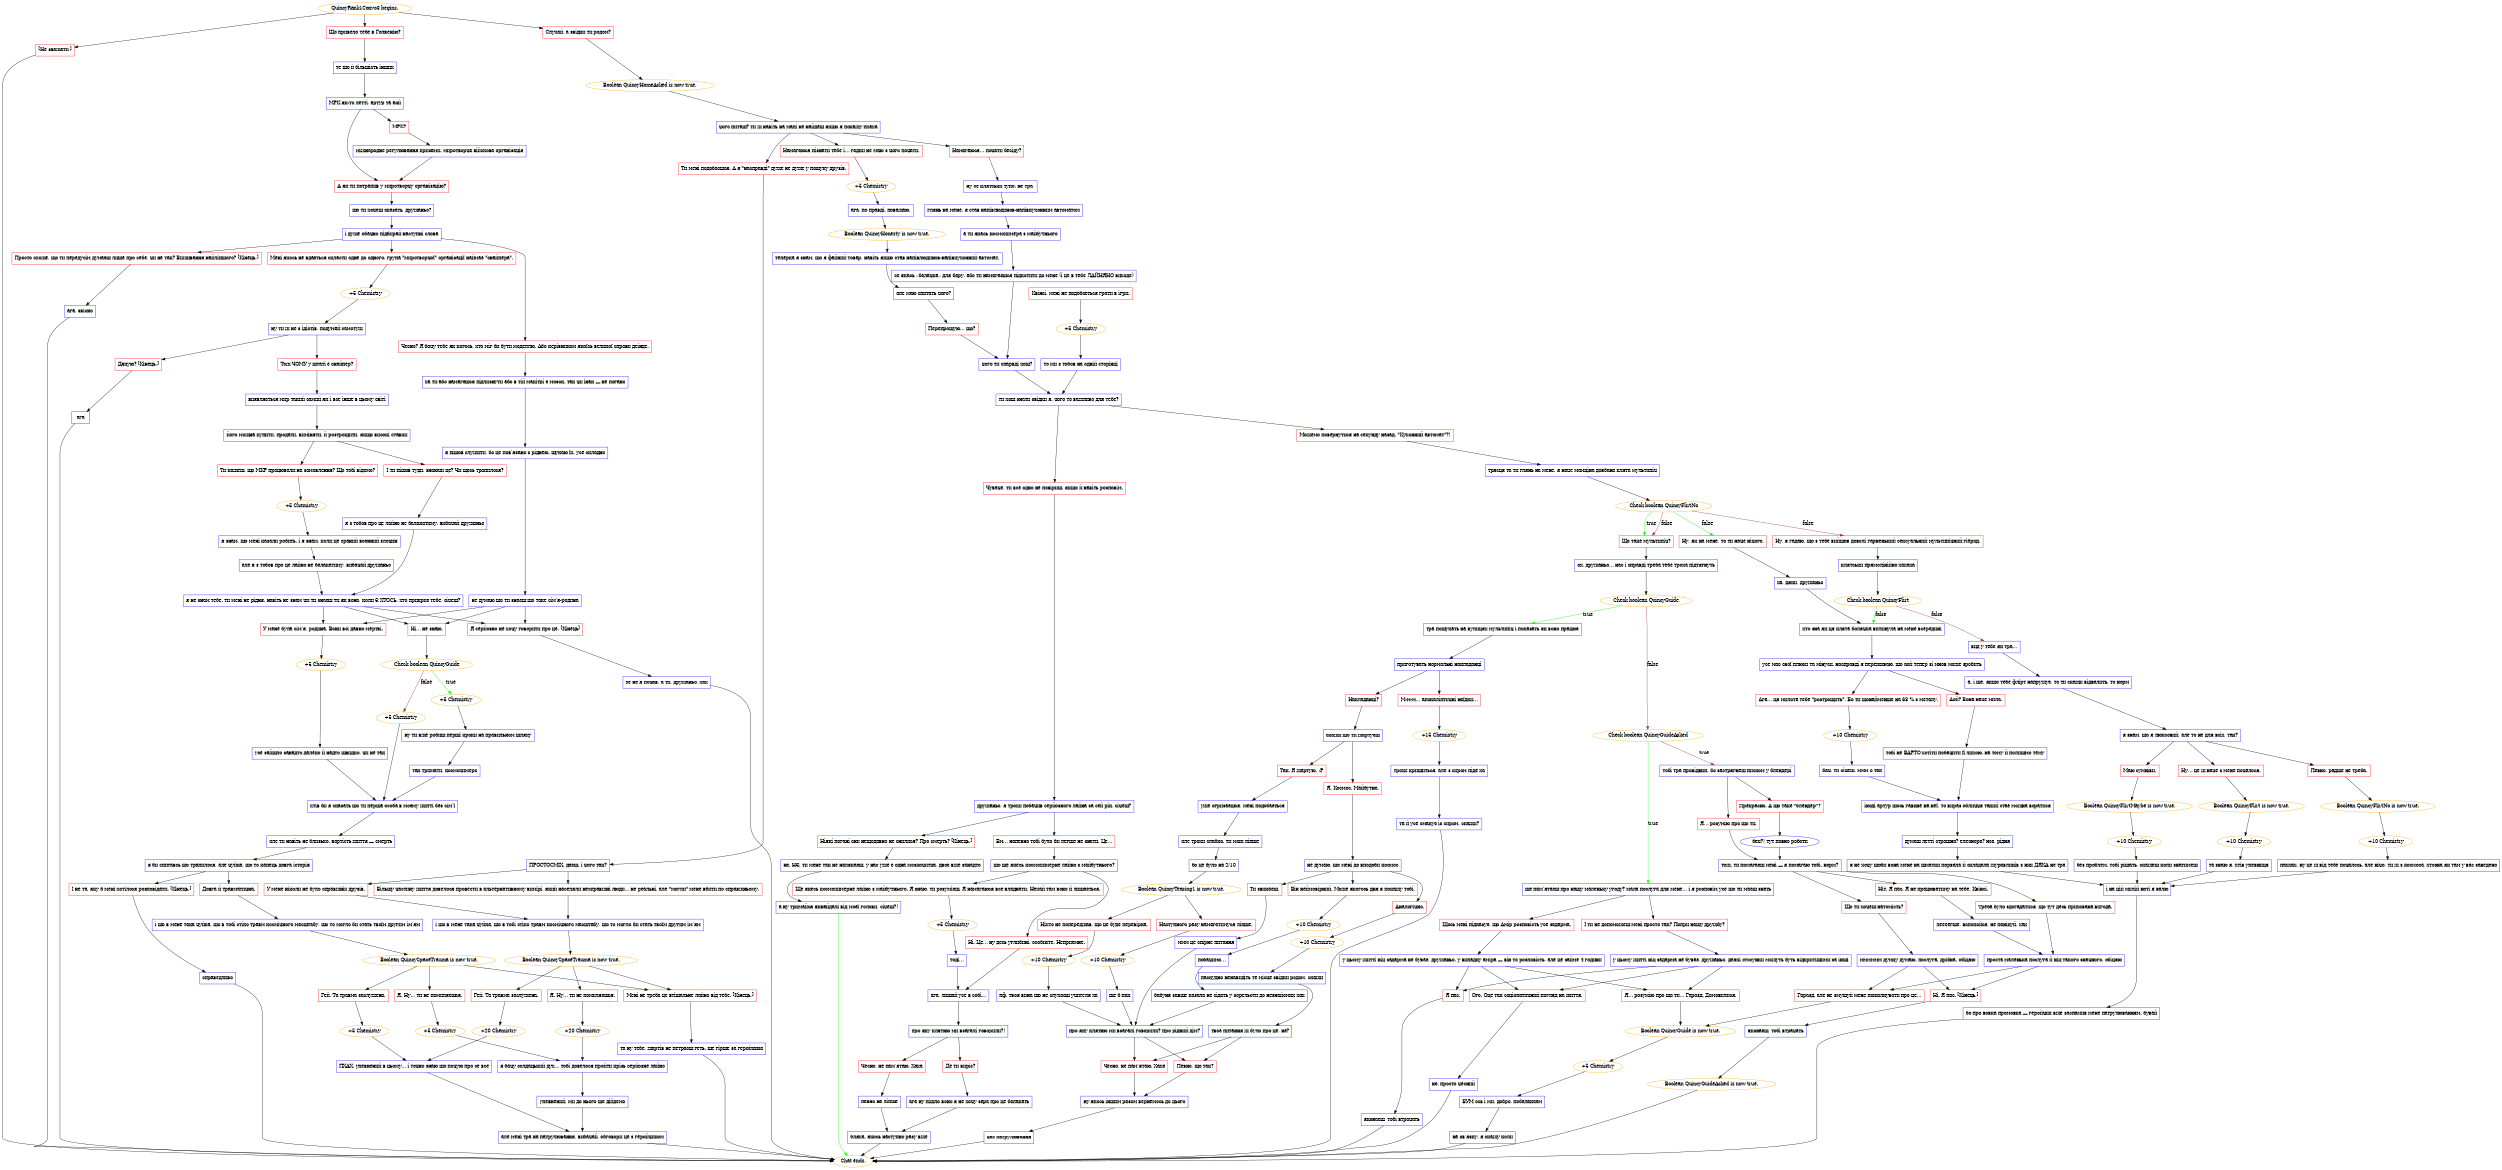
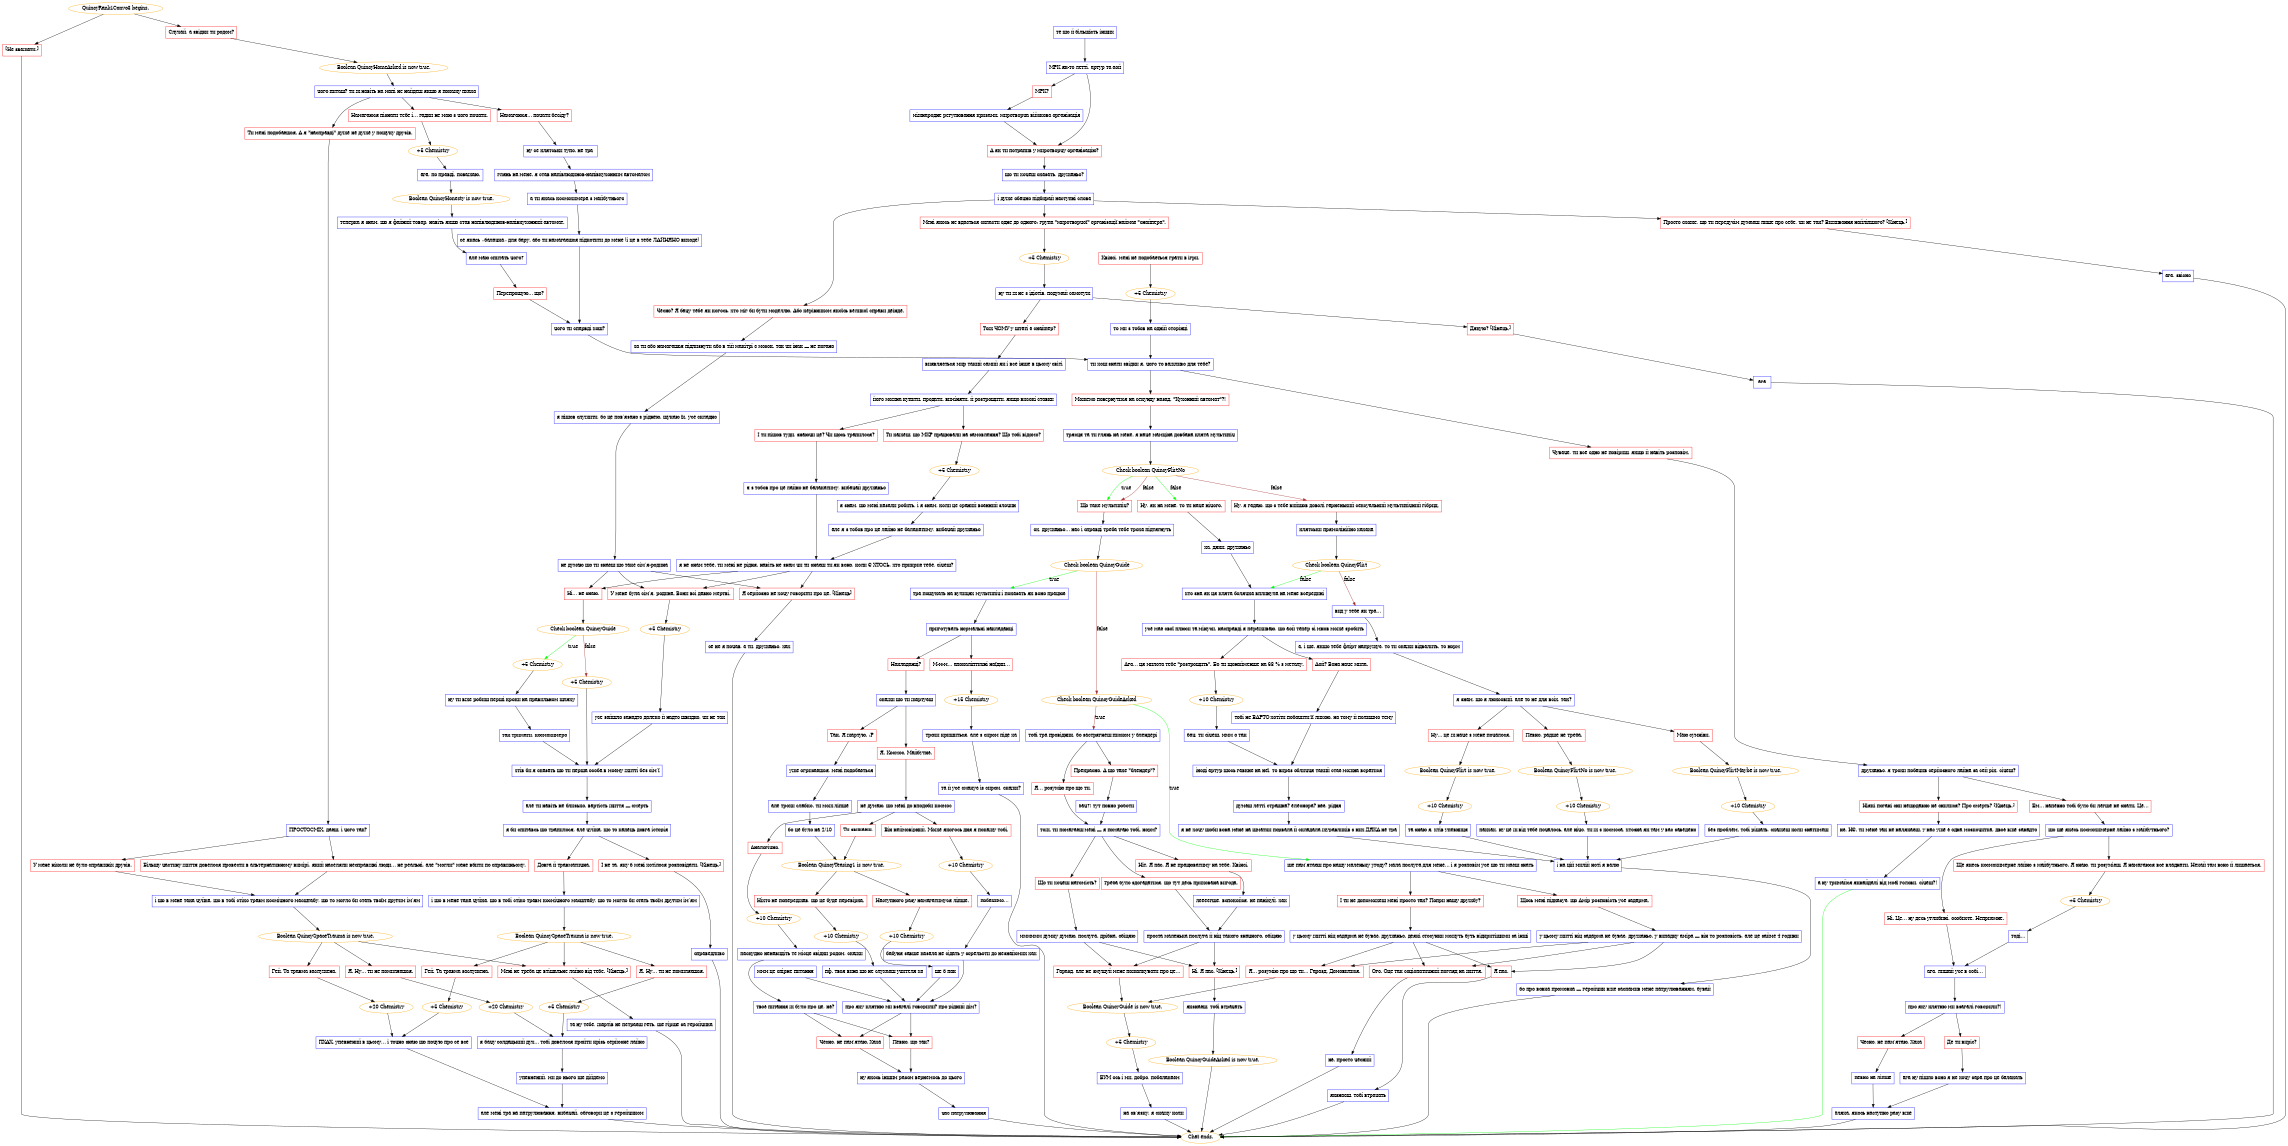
node "Що привело тебе в Голвенію?": removed
node "бач?! тут повно роботи": shape ellipse -> box
edge "Ти звикаєш." -> "ммм це спірне питання": now "Ти звикаєш." -> "Boolean QuincyTeasing1 is now true."
